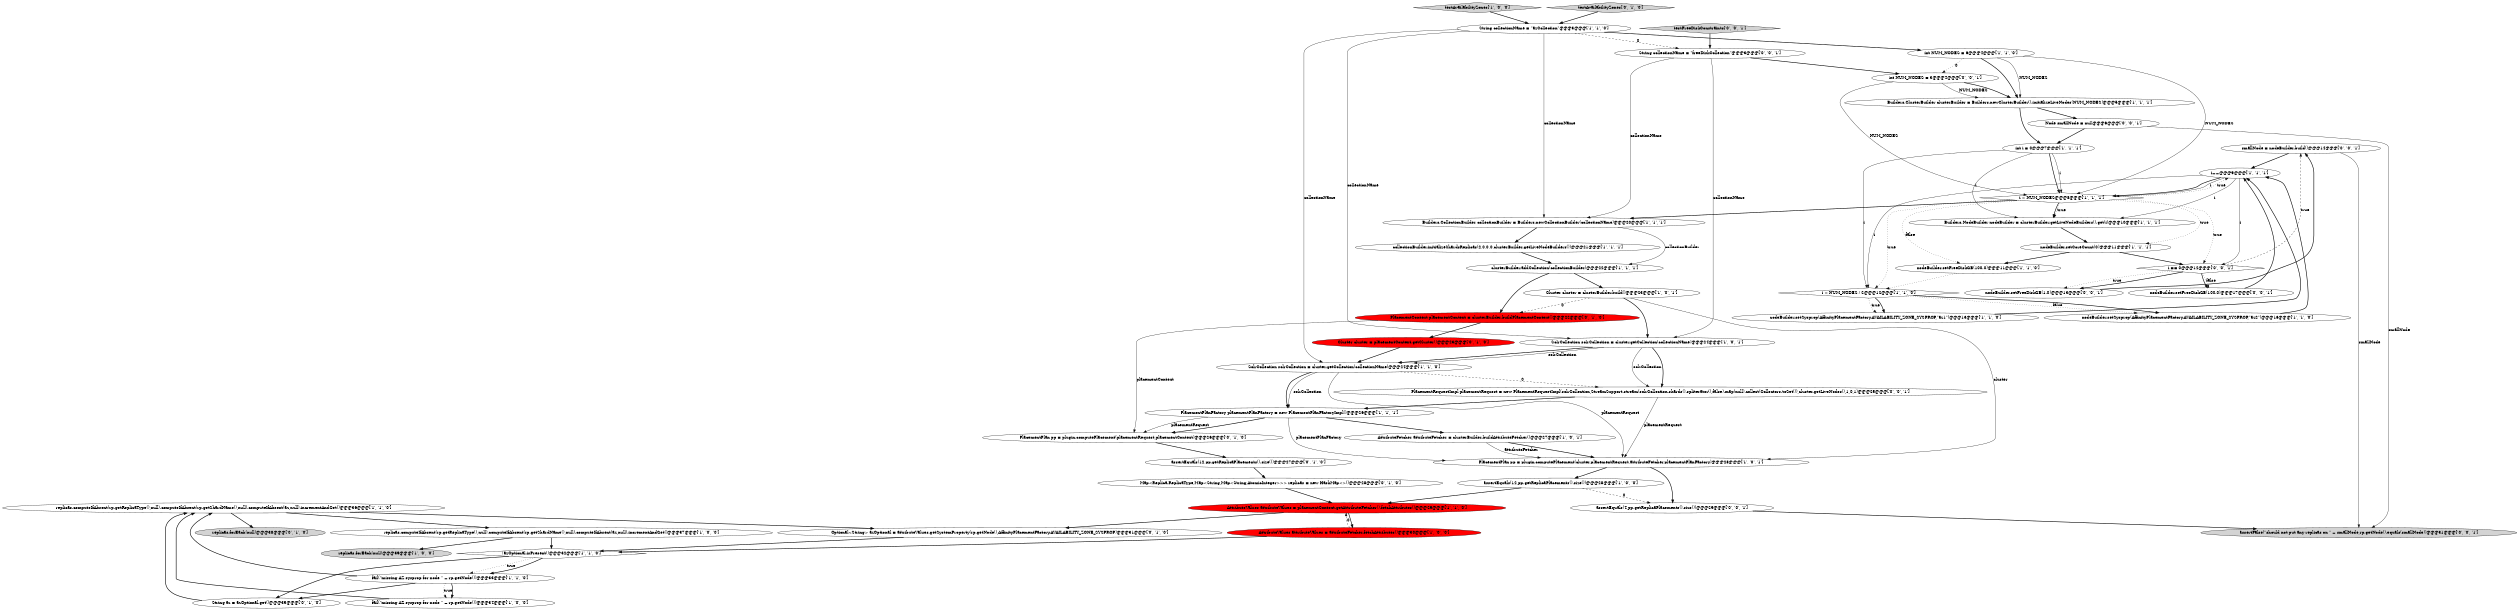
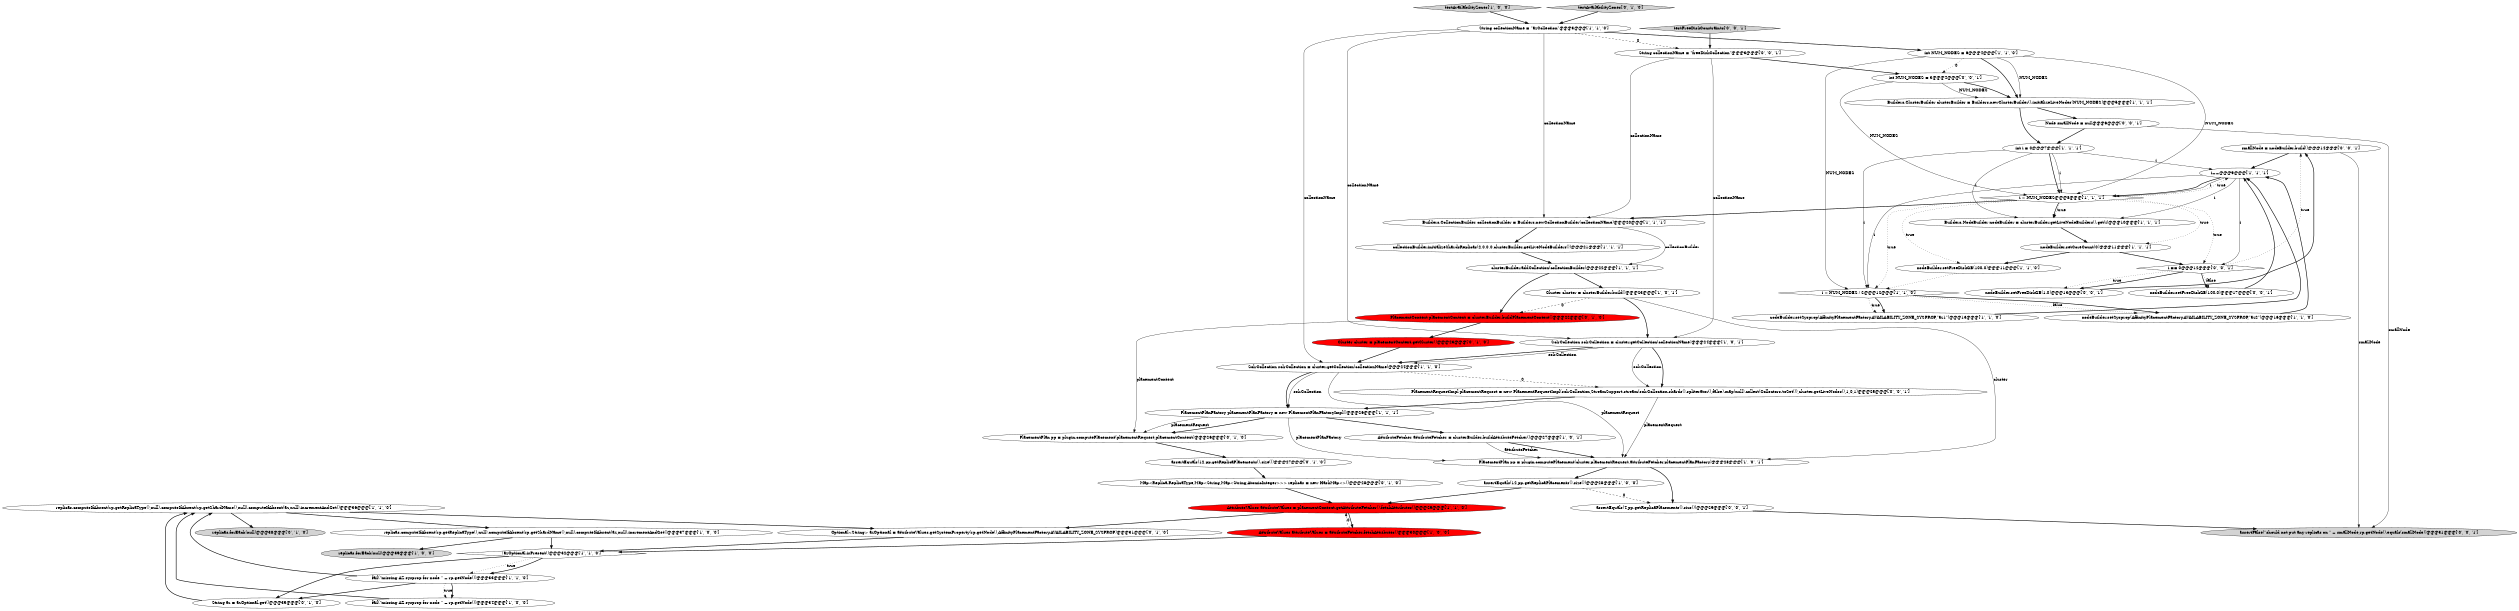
edge "int NUM_NODES = 6@@@4@@@['1', '1', '0']" -> "i < NUM_NODES / 2@@@12@@@['1', '1', '0']": added, label "NUM_NODES"
edge "int i = 0@@@7@@@['1', '1', '1']" -> "i++@@@9@@@['1', '1', '1']": added, label "i"
edge "i == 0@@@12@@@['0', '0', '1']" -> "smallNode = nodeBuilder.build()@@@14@@@['0', '0', '1']": style dashed -> dotted
edge "i < NUM_NODES@@@8@@@['1', '1', '1']" -> "nodeBuilder.setFreeDiskGB(100.0)@@@11@@@['1', '1', '0']": label "false" -> "true"
